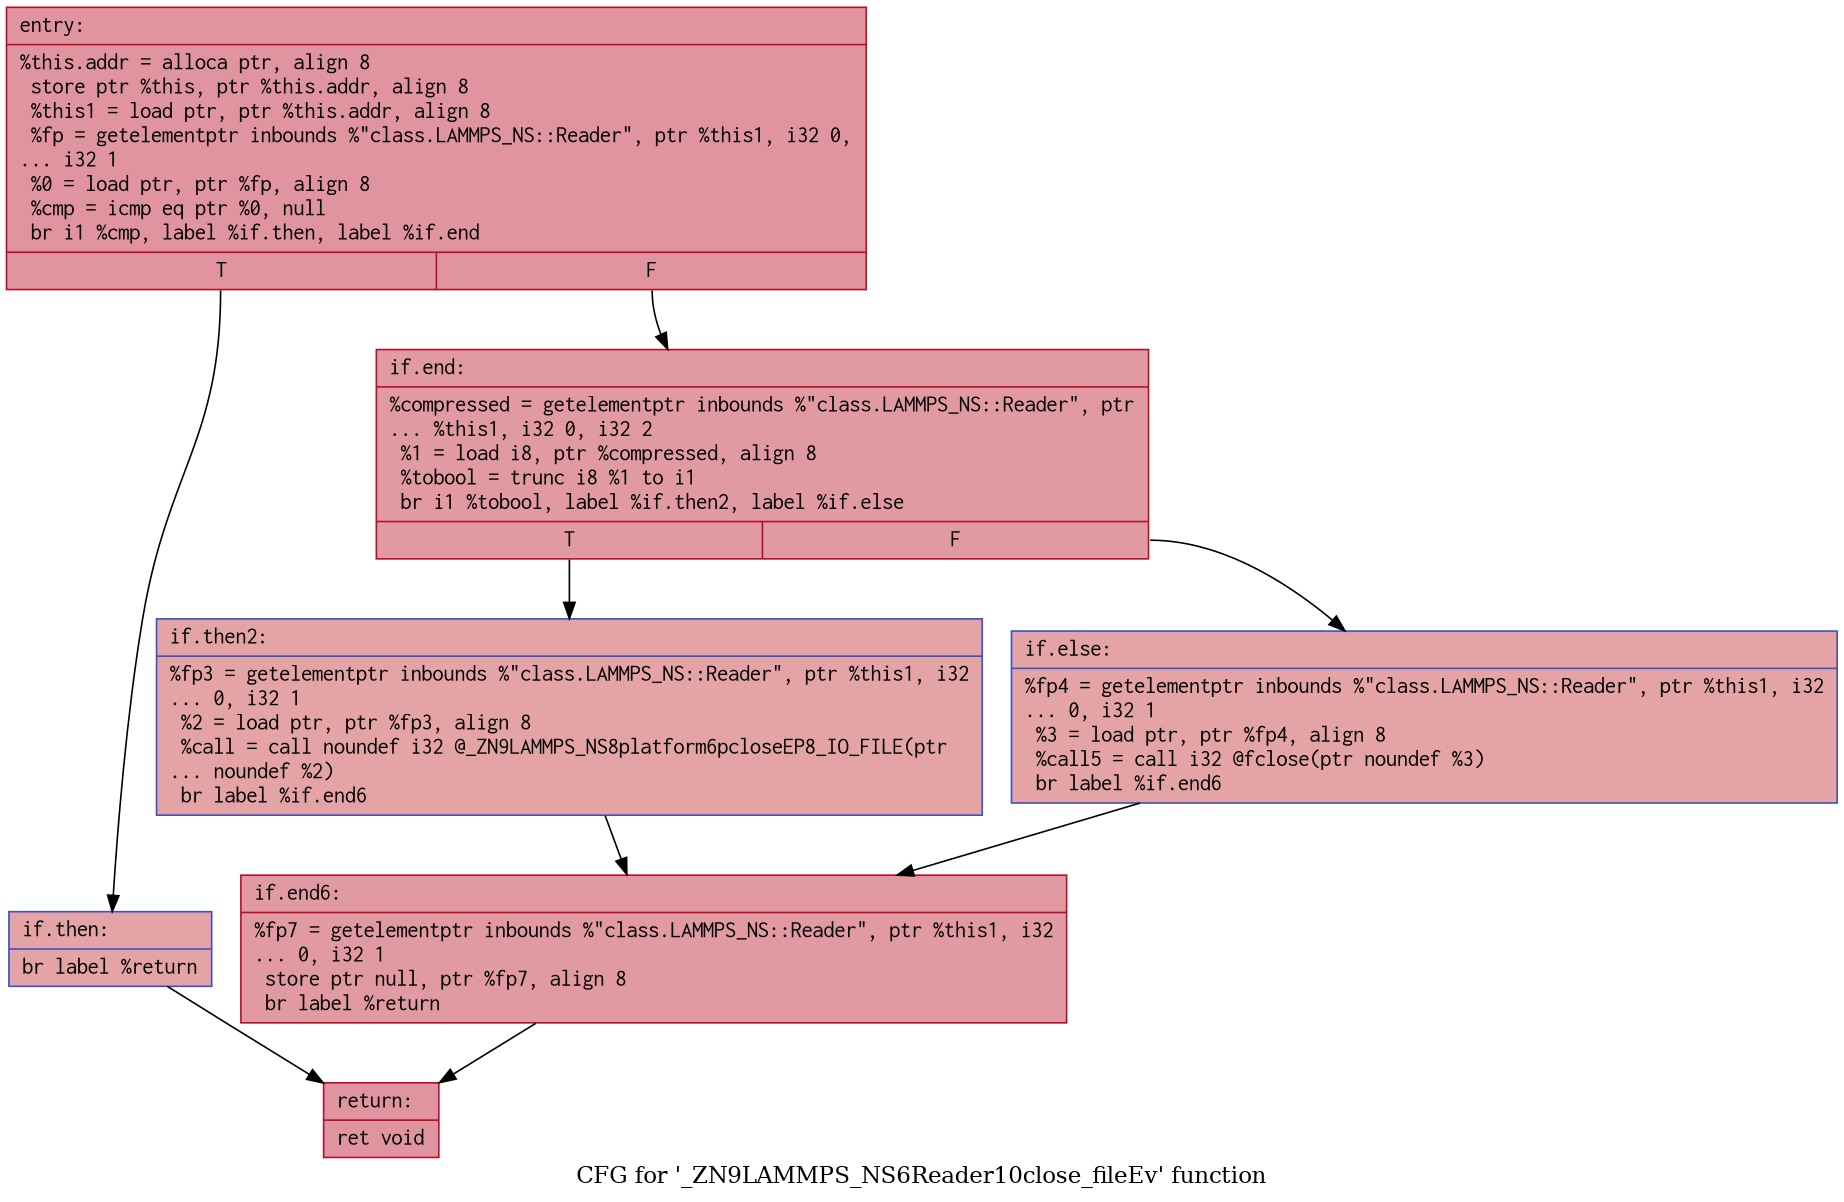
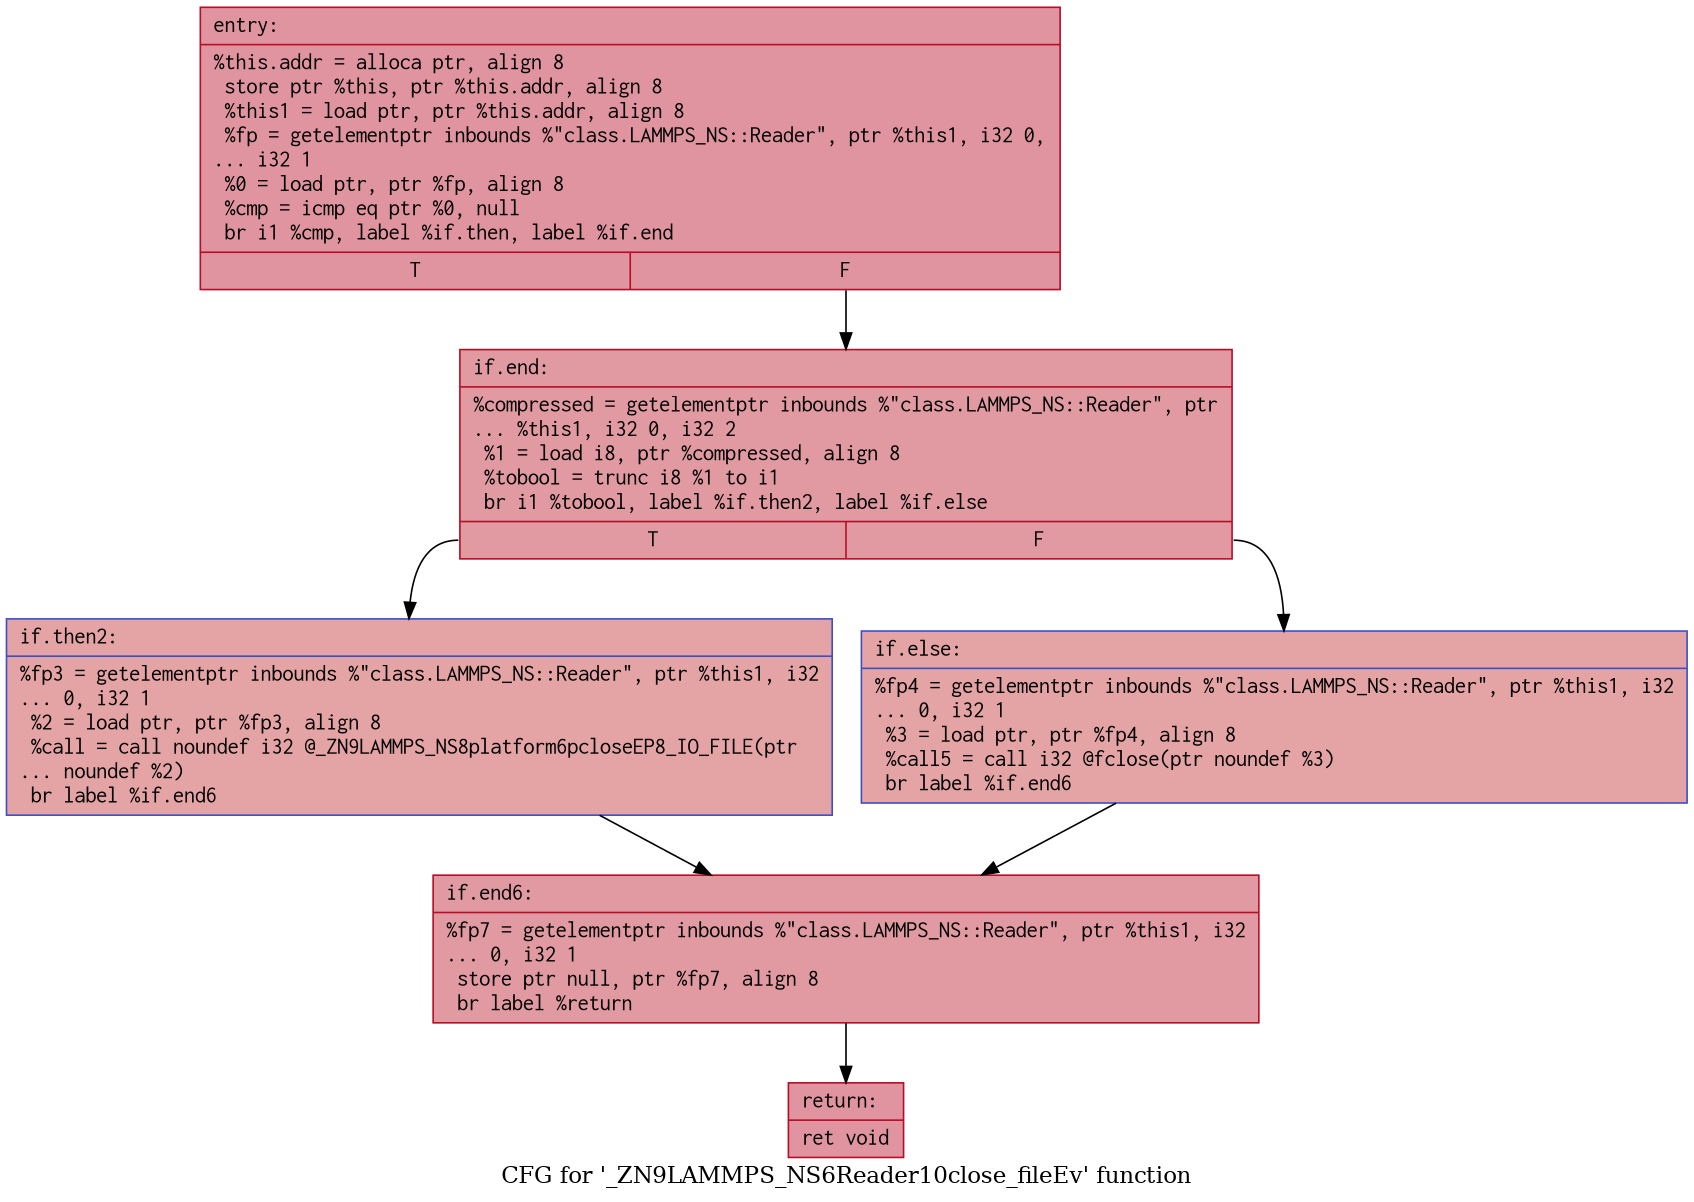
node "if.then:": removed
